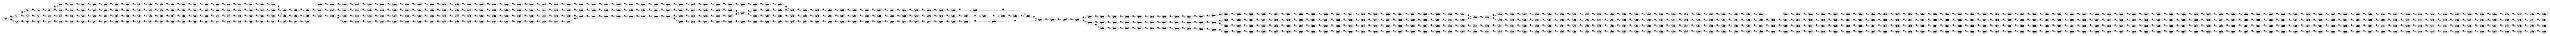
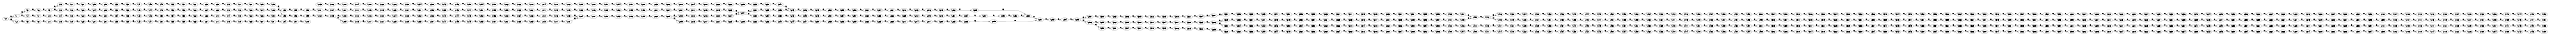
node "S504": added
